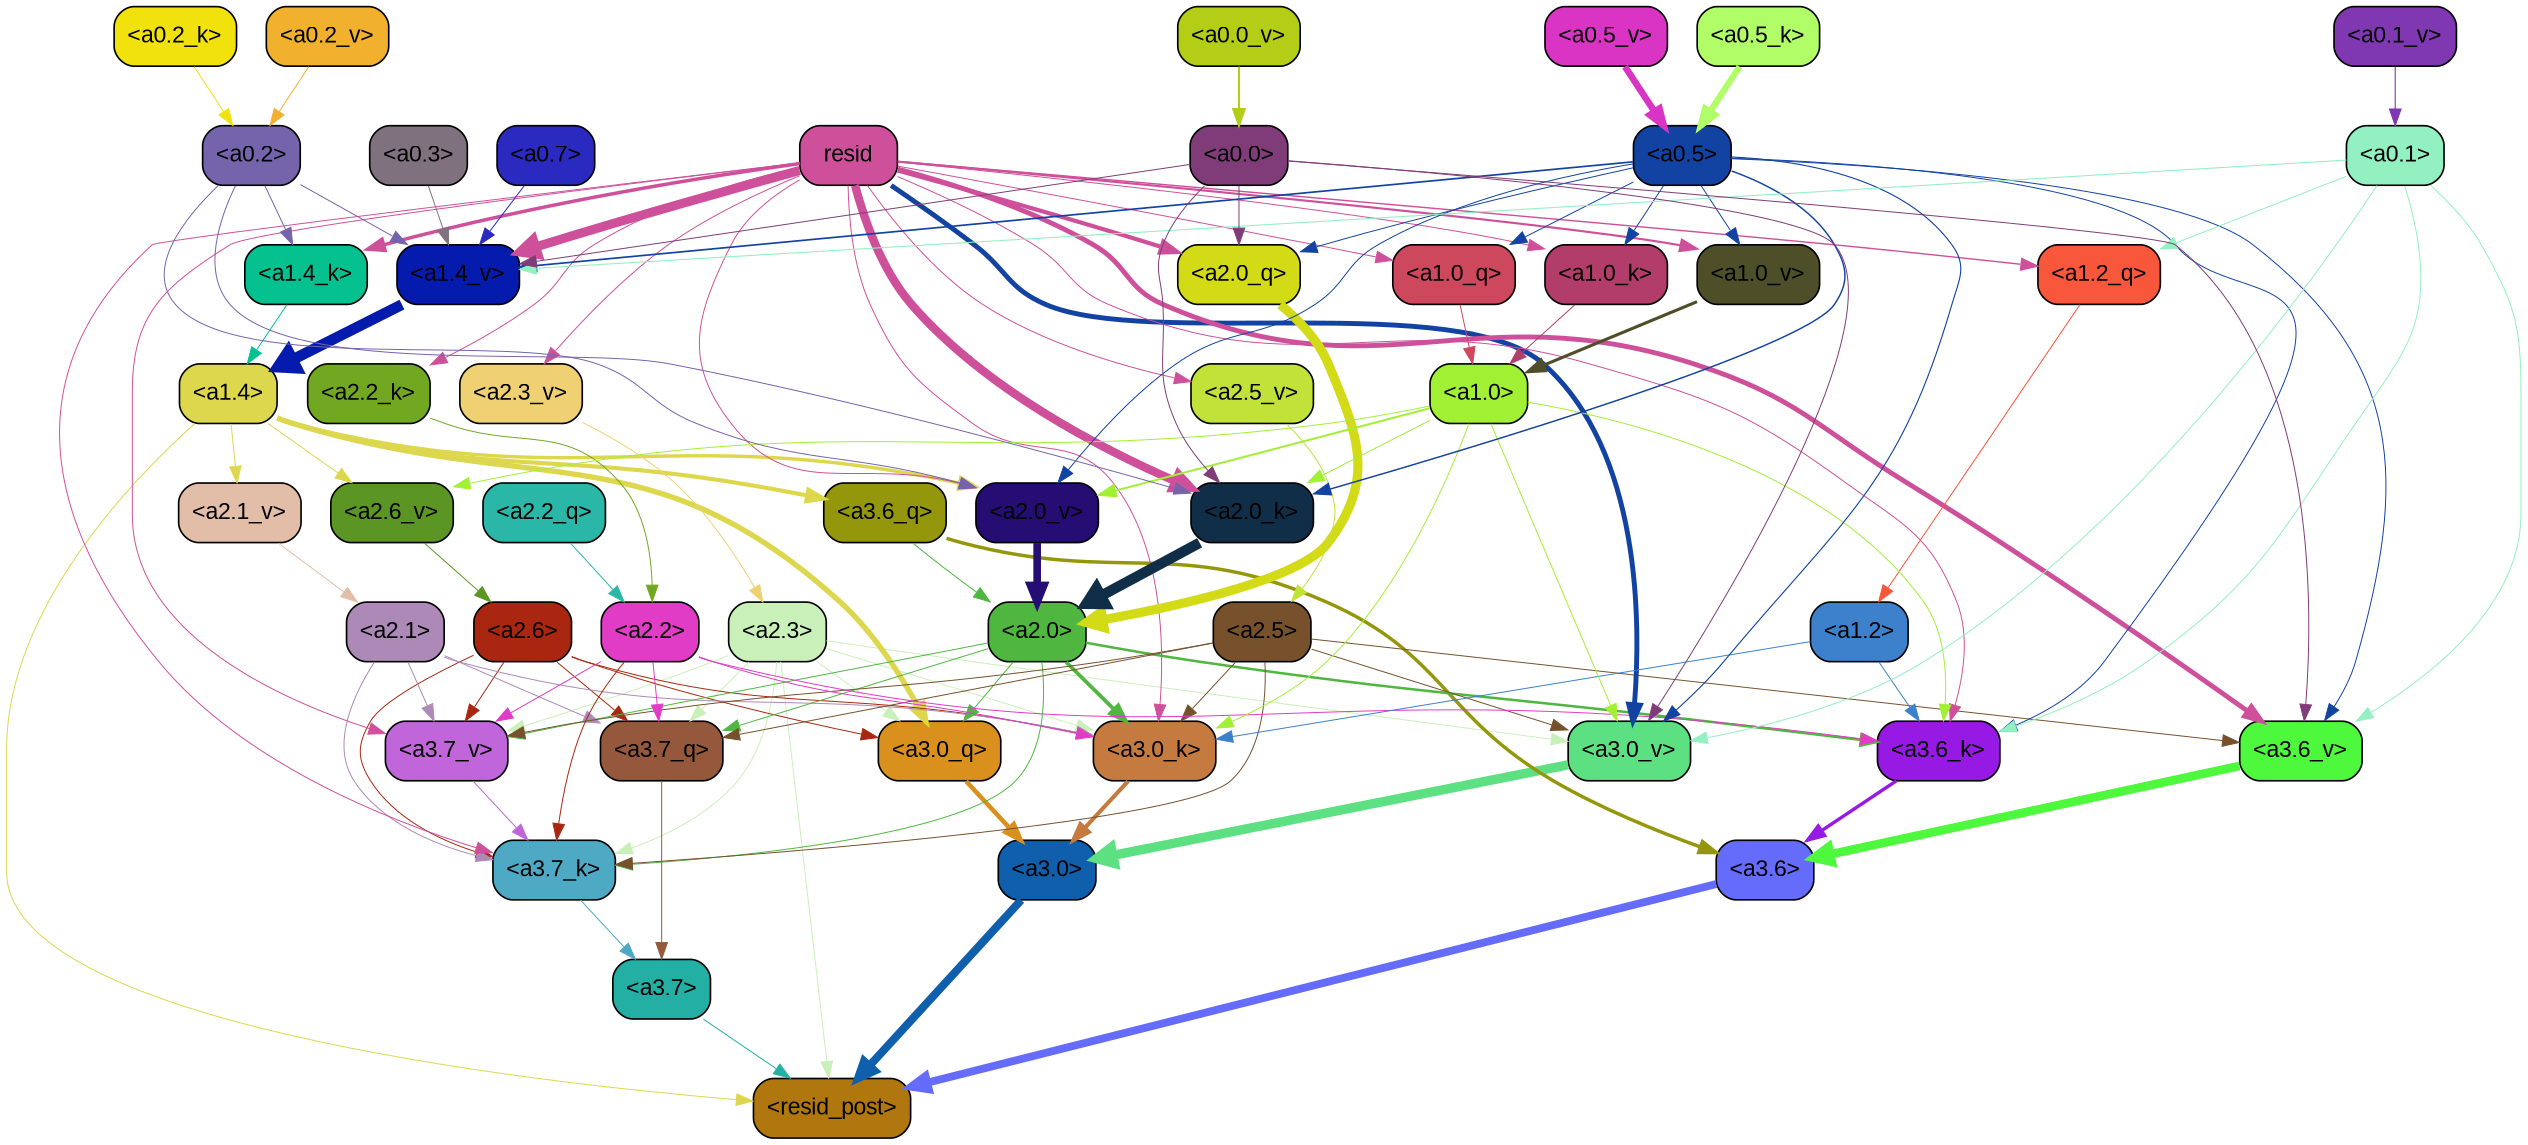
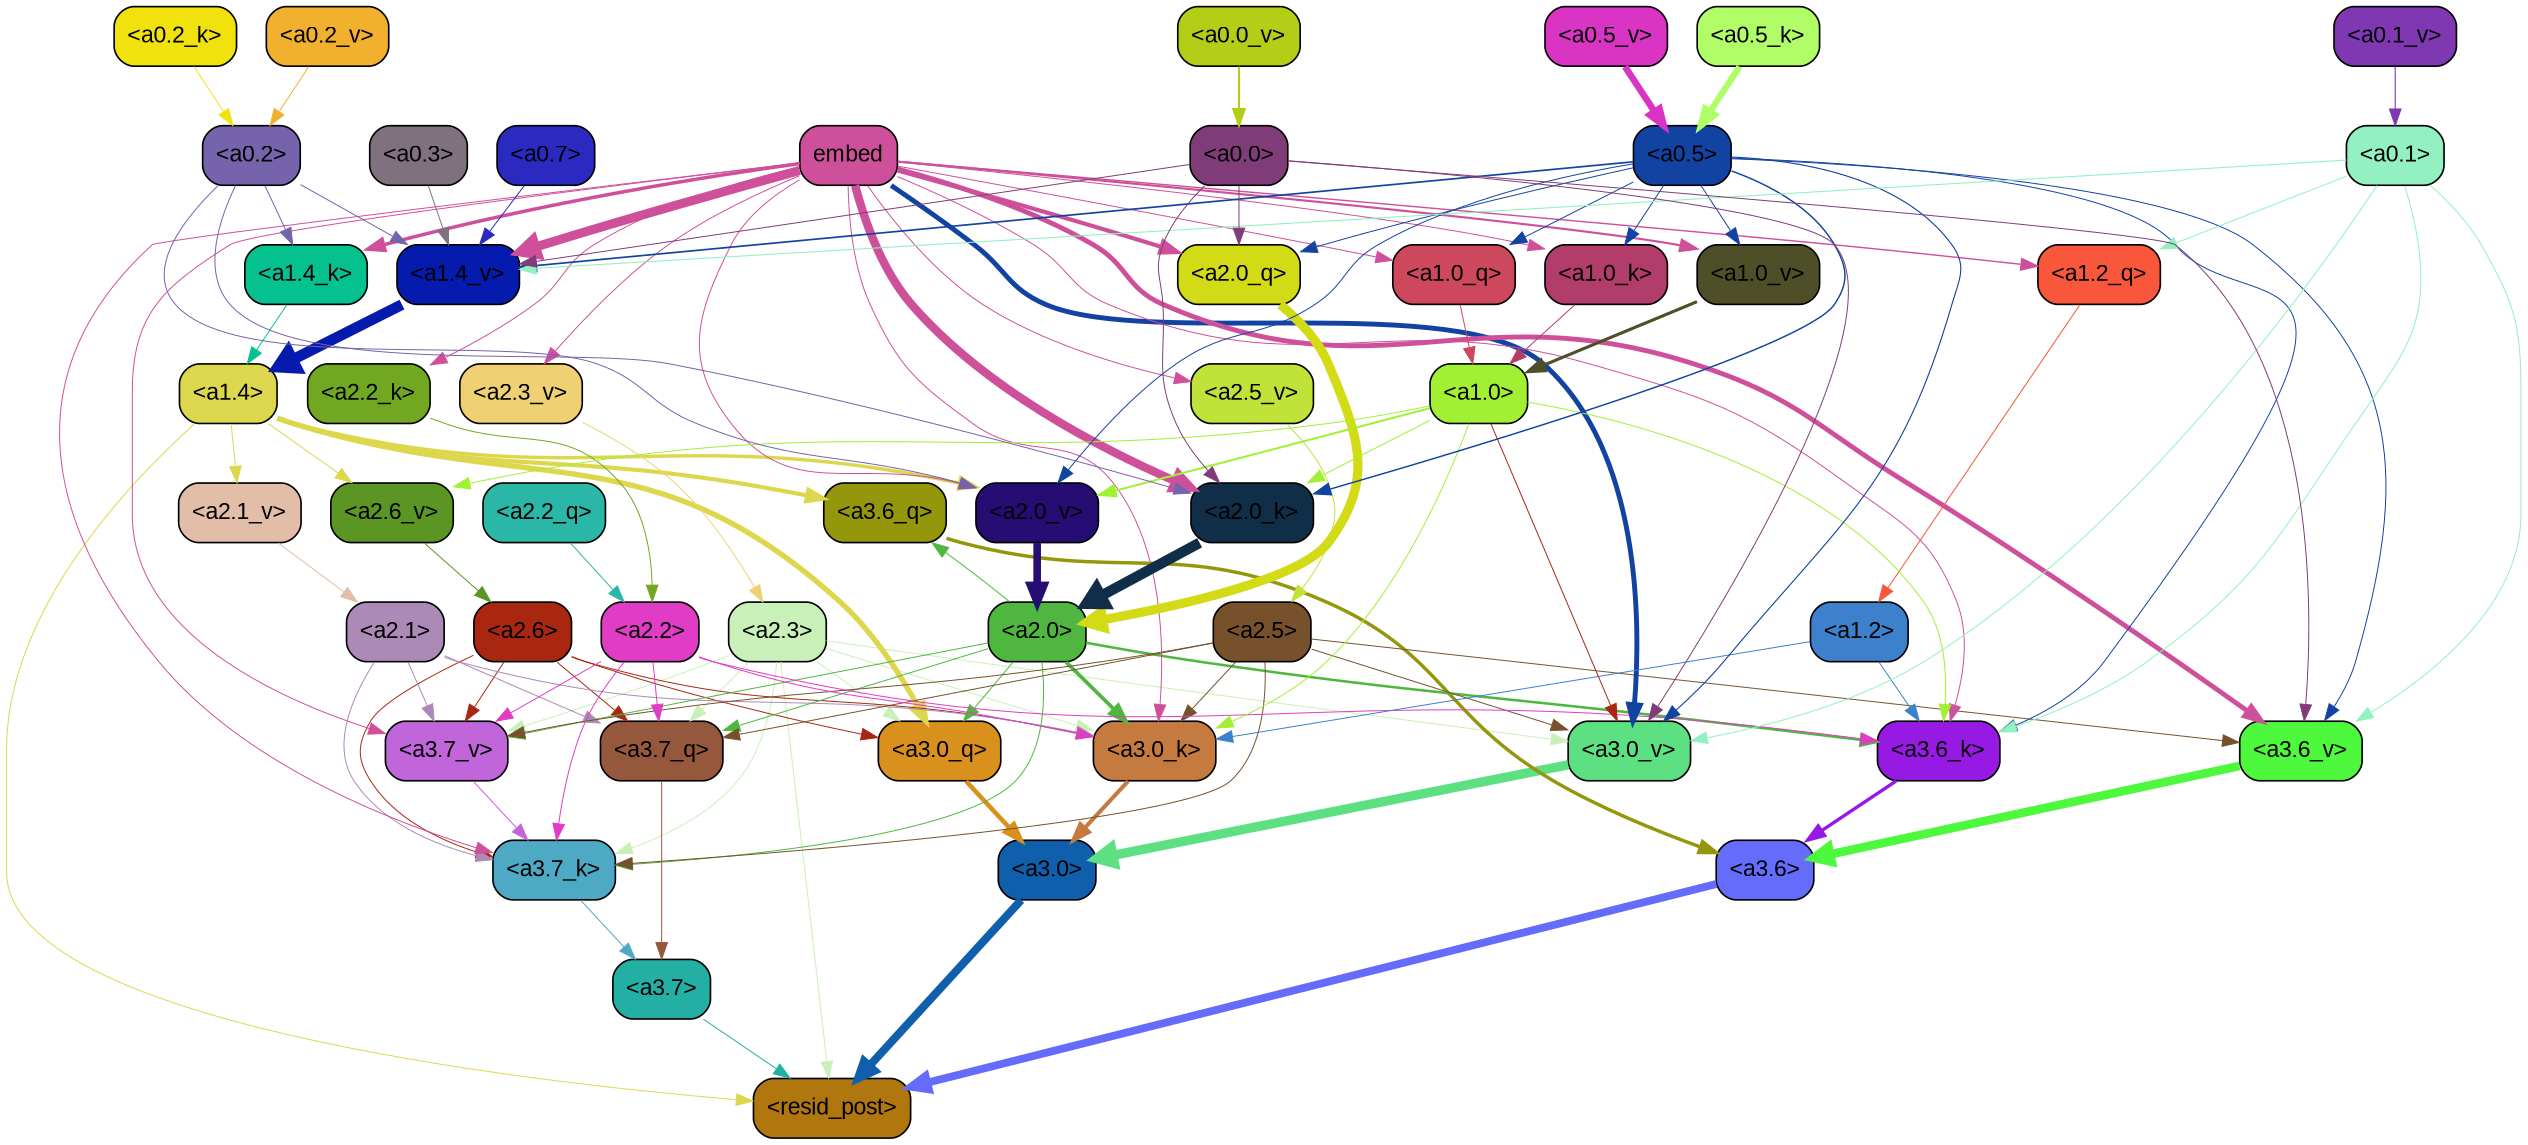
node "resid": label "resid" -> "embed"
edge "<a1.0>" -> "<a3.0_v>": color #a2f034 -> #a92710
edge "<a3.6_q>" -> "<a2.0>": reversed
edge "<a2.2>" -> "<a3.7_k>": color #a92710 -> #e03cc5
